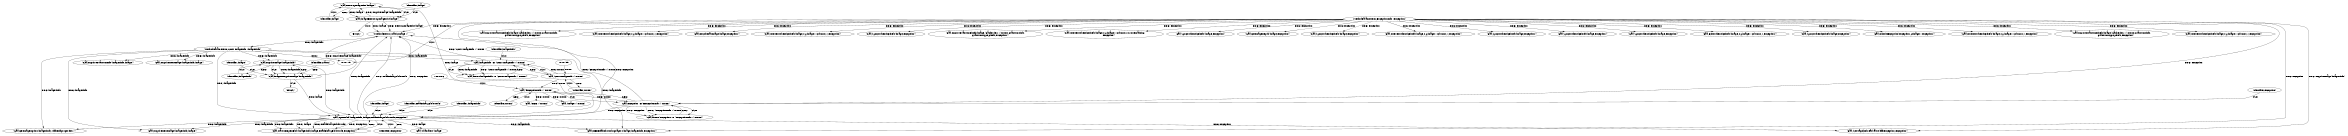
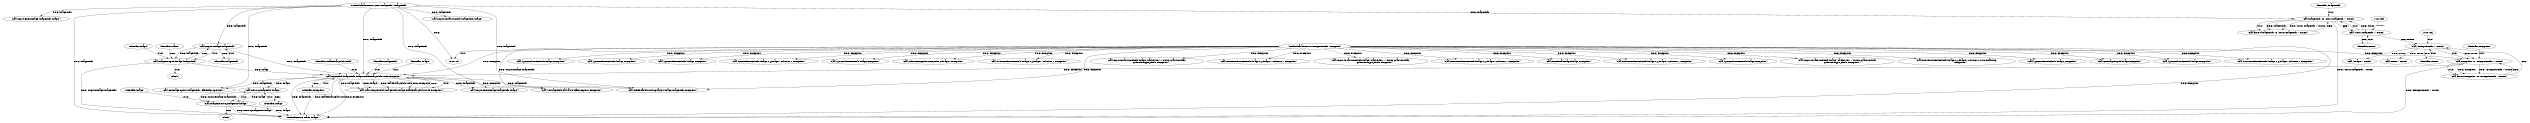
edge "(MethodReturn,static Image *)" -> "(MethodParameterIn,const ImageInfo *image_info)": reversed
edge "(Call,exception != (ExceptionInfo *) NULL)" -> "(Call,(ExceptionInfo *) NULL)": now "(Call,assert(exception != (ExceptionInfo *) NULL))" -> "(Call,(ExceptionInfo *) NULL)"
node "(Call,(thandle_t) image)": removed
